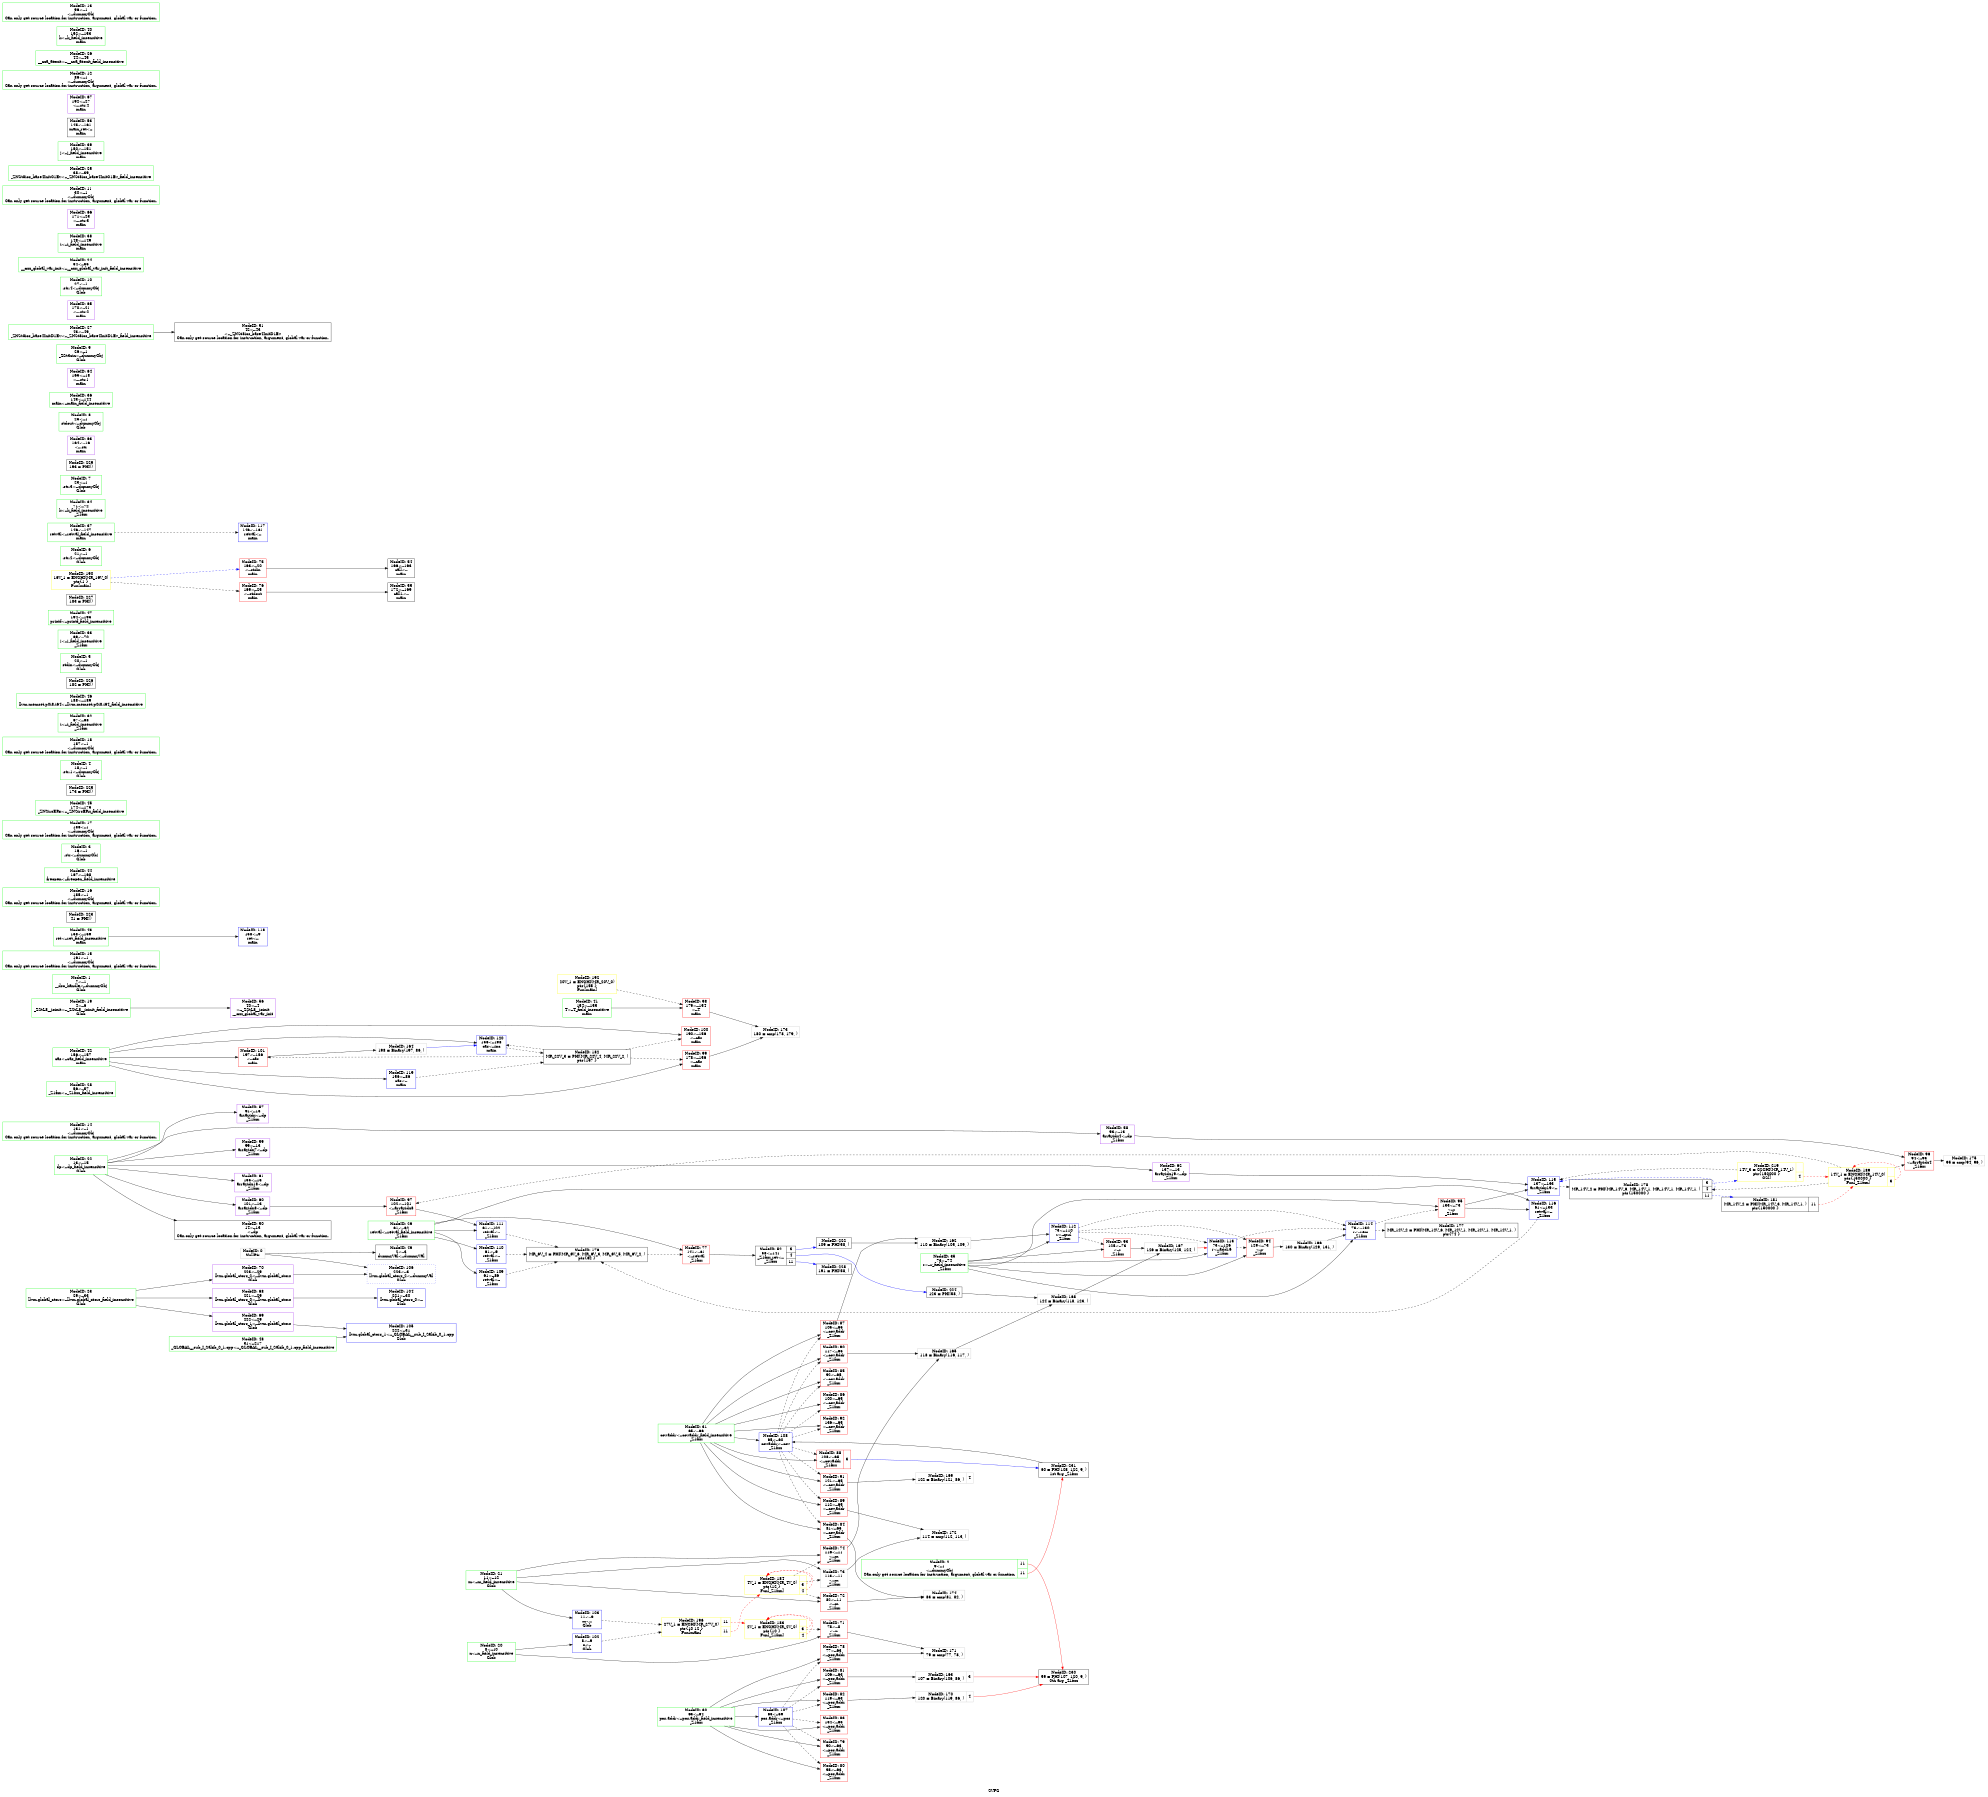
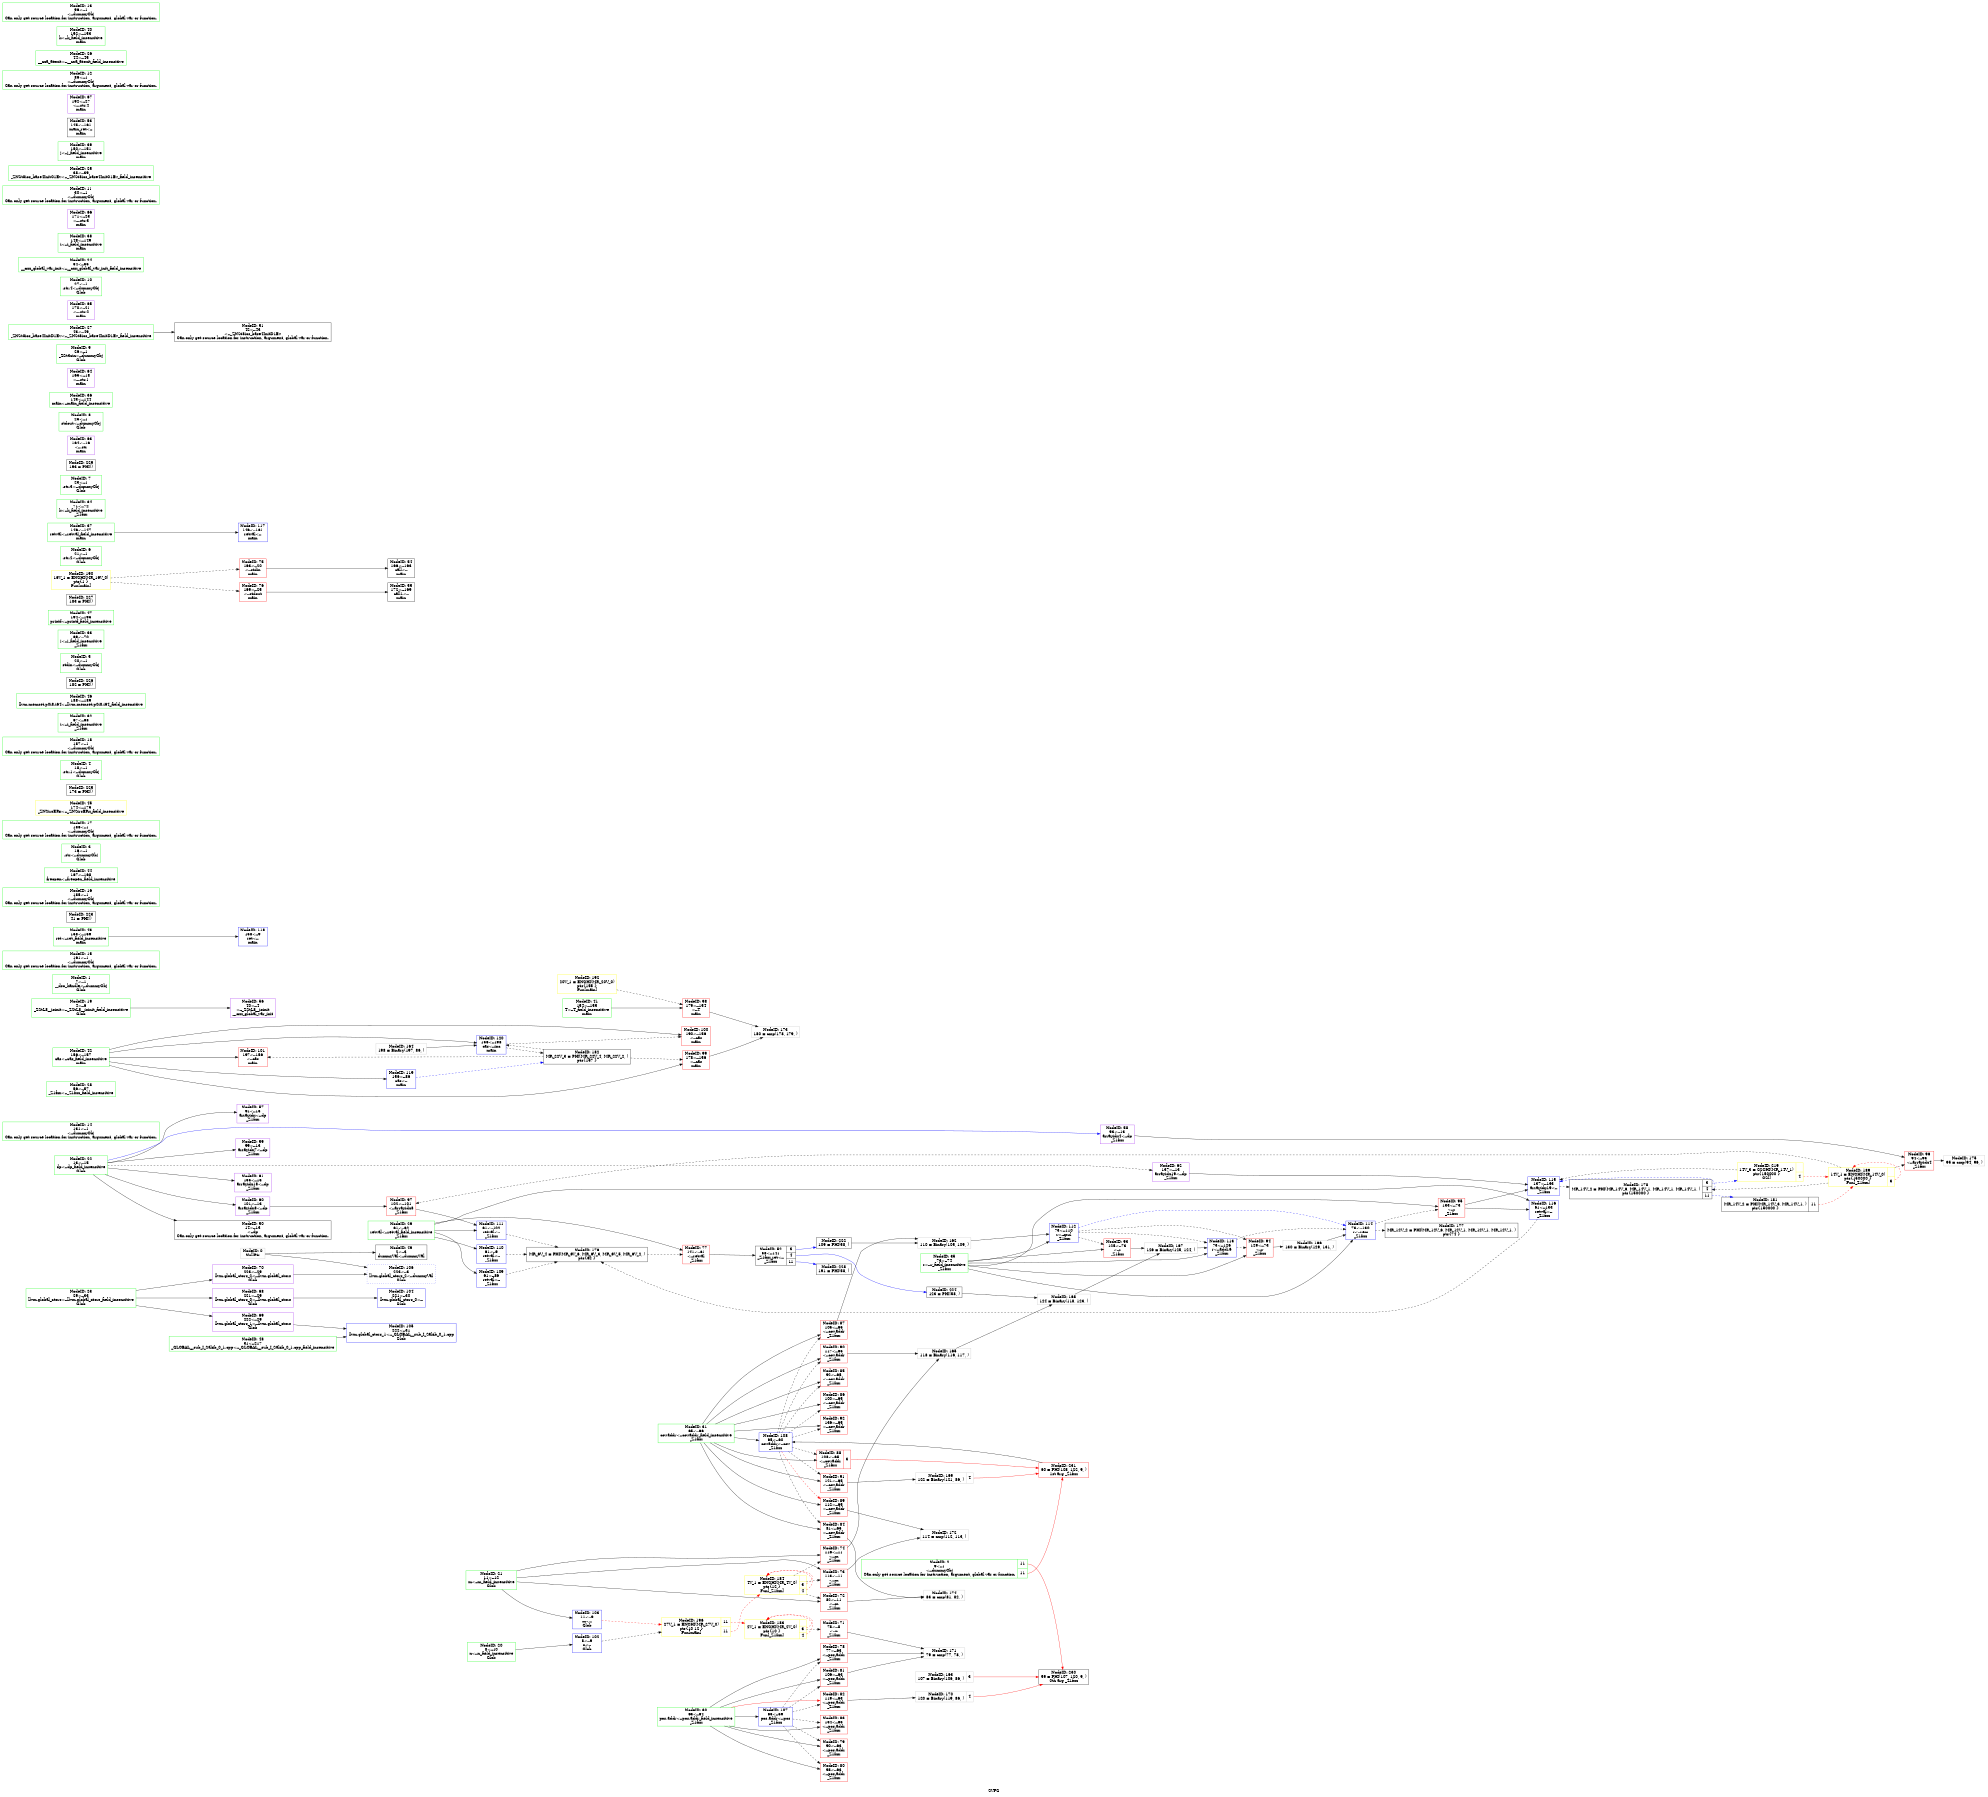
edge "NodeID: 37" -> "NodeID: 117": style dashed -> solid
edge "NodeID: 190" -> "NodeID: 75": color blue -> black
node "NodeID: 45": color green -> yellow
edge "NodeID: 182" -> "NodeID: 100": now "NodeID: 120" -> "NodeID: 100"
edge "NodeID: 164" -> "NodeID: 120": color blue -> black
edge "NodeID: 101" -> "NodeID: 164": removed
edge "NodeID: 119" -> "NodeID: 182": color black -> blue
edge "NodeID: 22" -> "NodeID: 58": color black -> blue
edge "NodeID: 22" -> "NodeID: 62": style solid -> dashed
edge "NodeID: 112" -> "NodeID: 114": color black -> blue
edge "NodeID: 167" -> "NodeID: 113": color red -> black
edge "NodeID: 88" -> "NodeID: 231": color blue -> red
node "NodeID: 231": color black -> red
edge "NodeID: 108" -> "NodeID: 89": color black -> red
edge "NodeID: 169" -> "NodeID: 231": added
node "NodeID: 73": color grey -> red
edge "NodeID: 103" -> "NodeID: 196": color black -> red
edge "NodeID: 20" -> "NodeID: 71": removed
edge "NodeID: 81" -> "NodeID: 163": now "NodeID: 81" -> "NodeID: 171"
edge "NodeID: 30" -> "NodeID: 82": color black -> red
